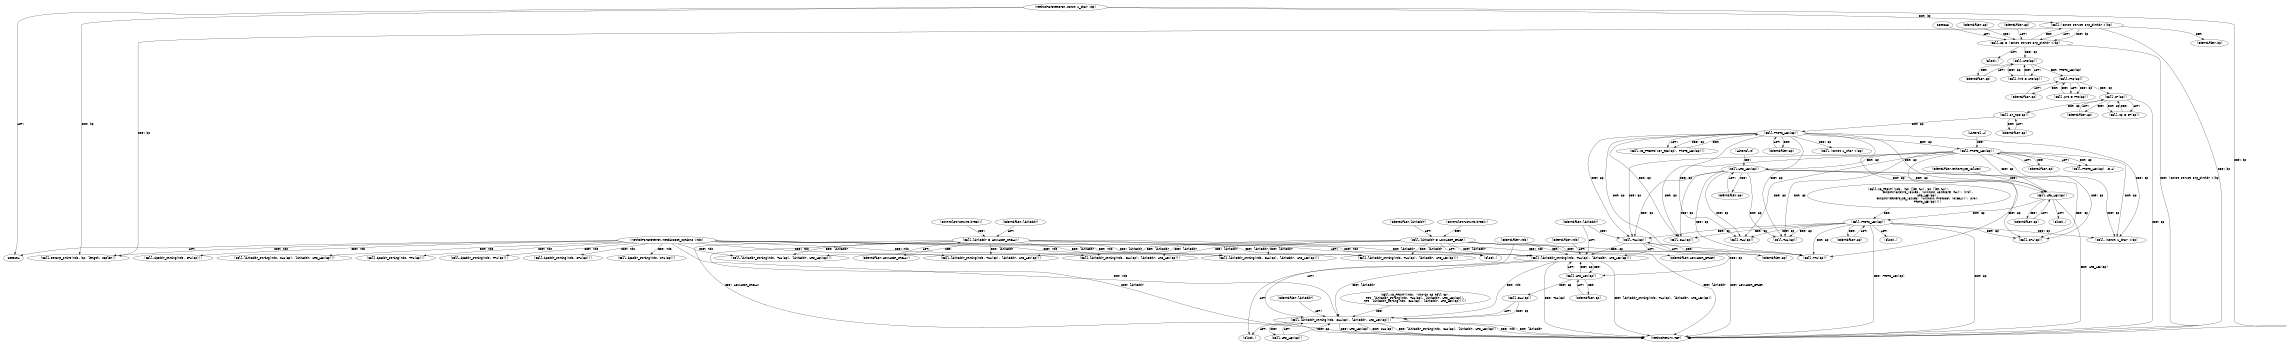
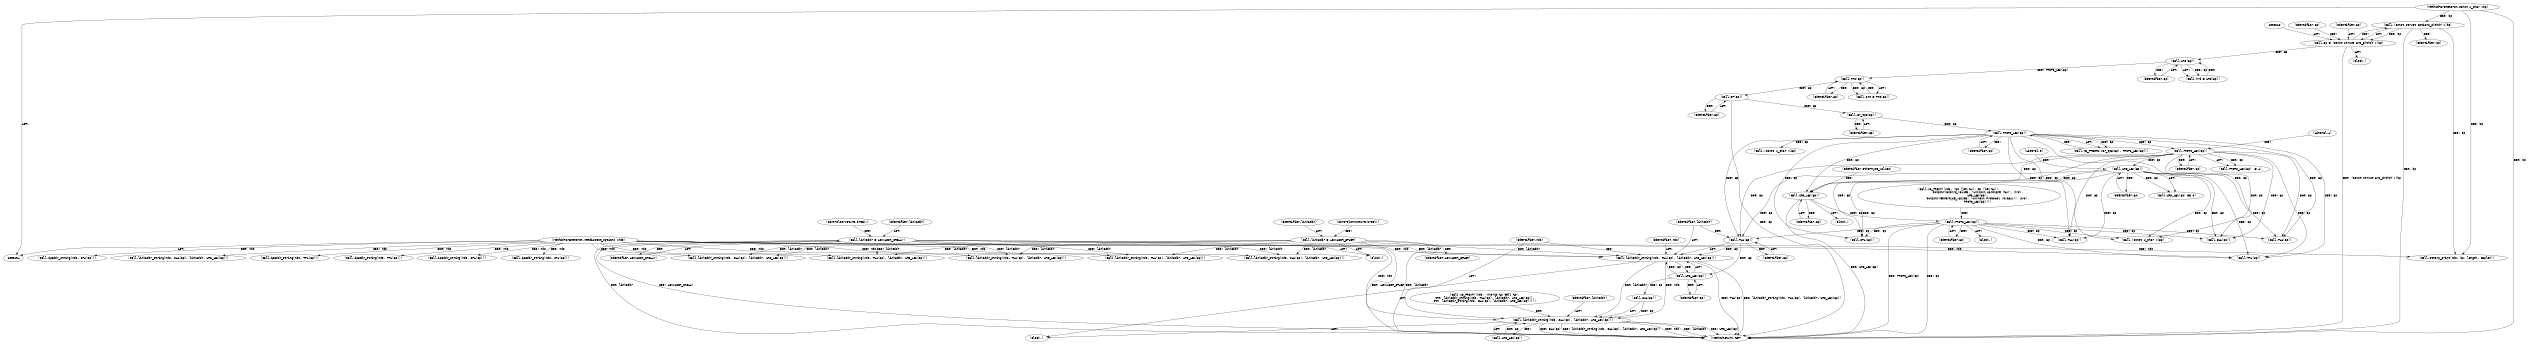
node "(Call,(const struct arp_pkthdr *)bp)": label "(Call,(const struct arp_pkthdr *)bp)" -> "(Call,(const struct options_pkthdr *)bp)"
node "(Call,op = OP(ap))": removed
node "(Call,HRD_LEN(ap) == 0)": added
